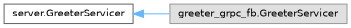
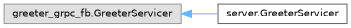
edge "greeter_grpc_fb.GreeterServicer" -> "server.GreeterServicer": reversed
